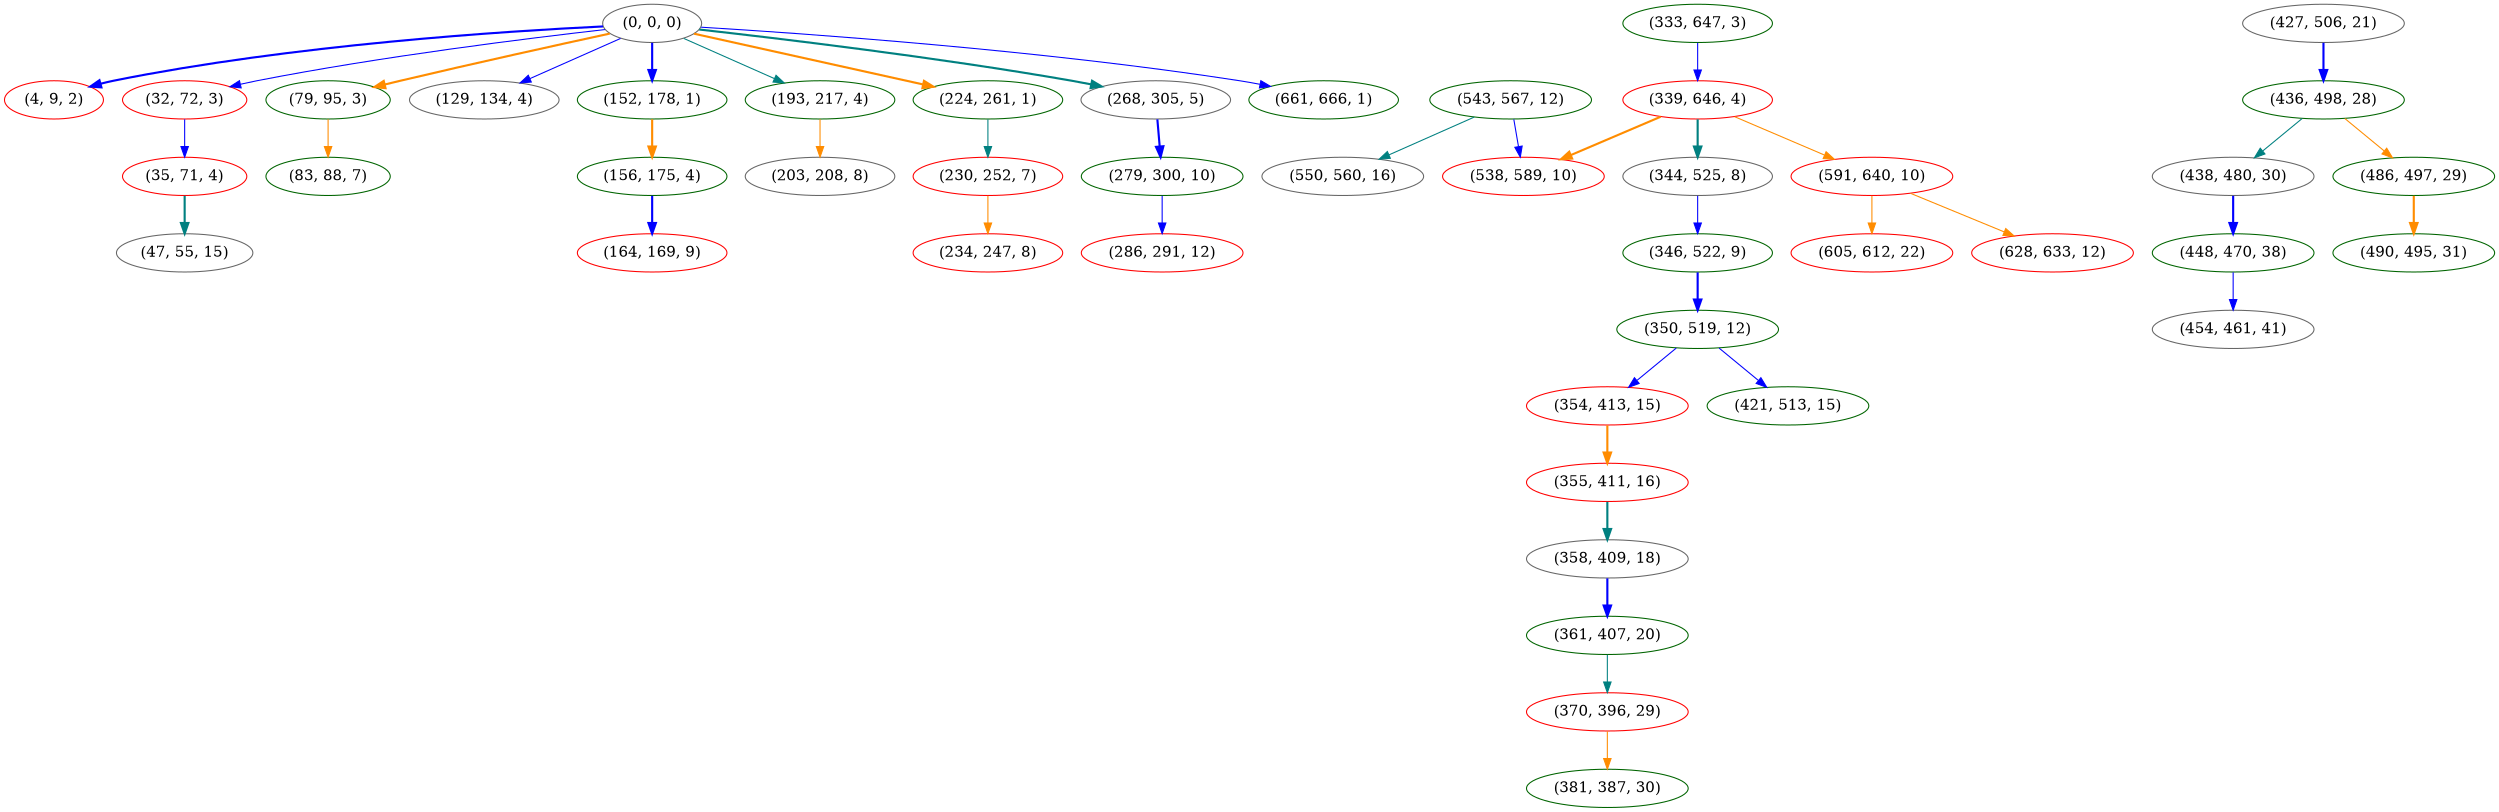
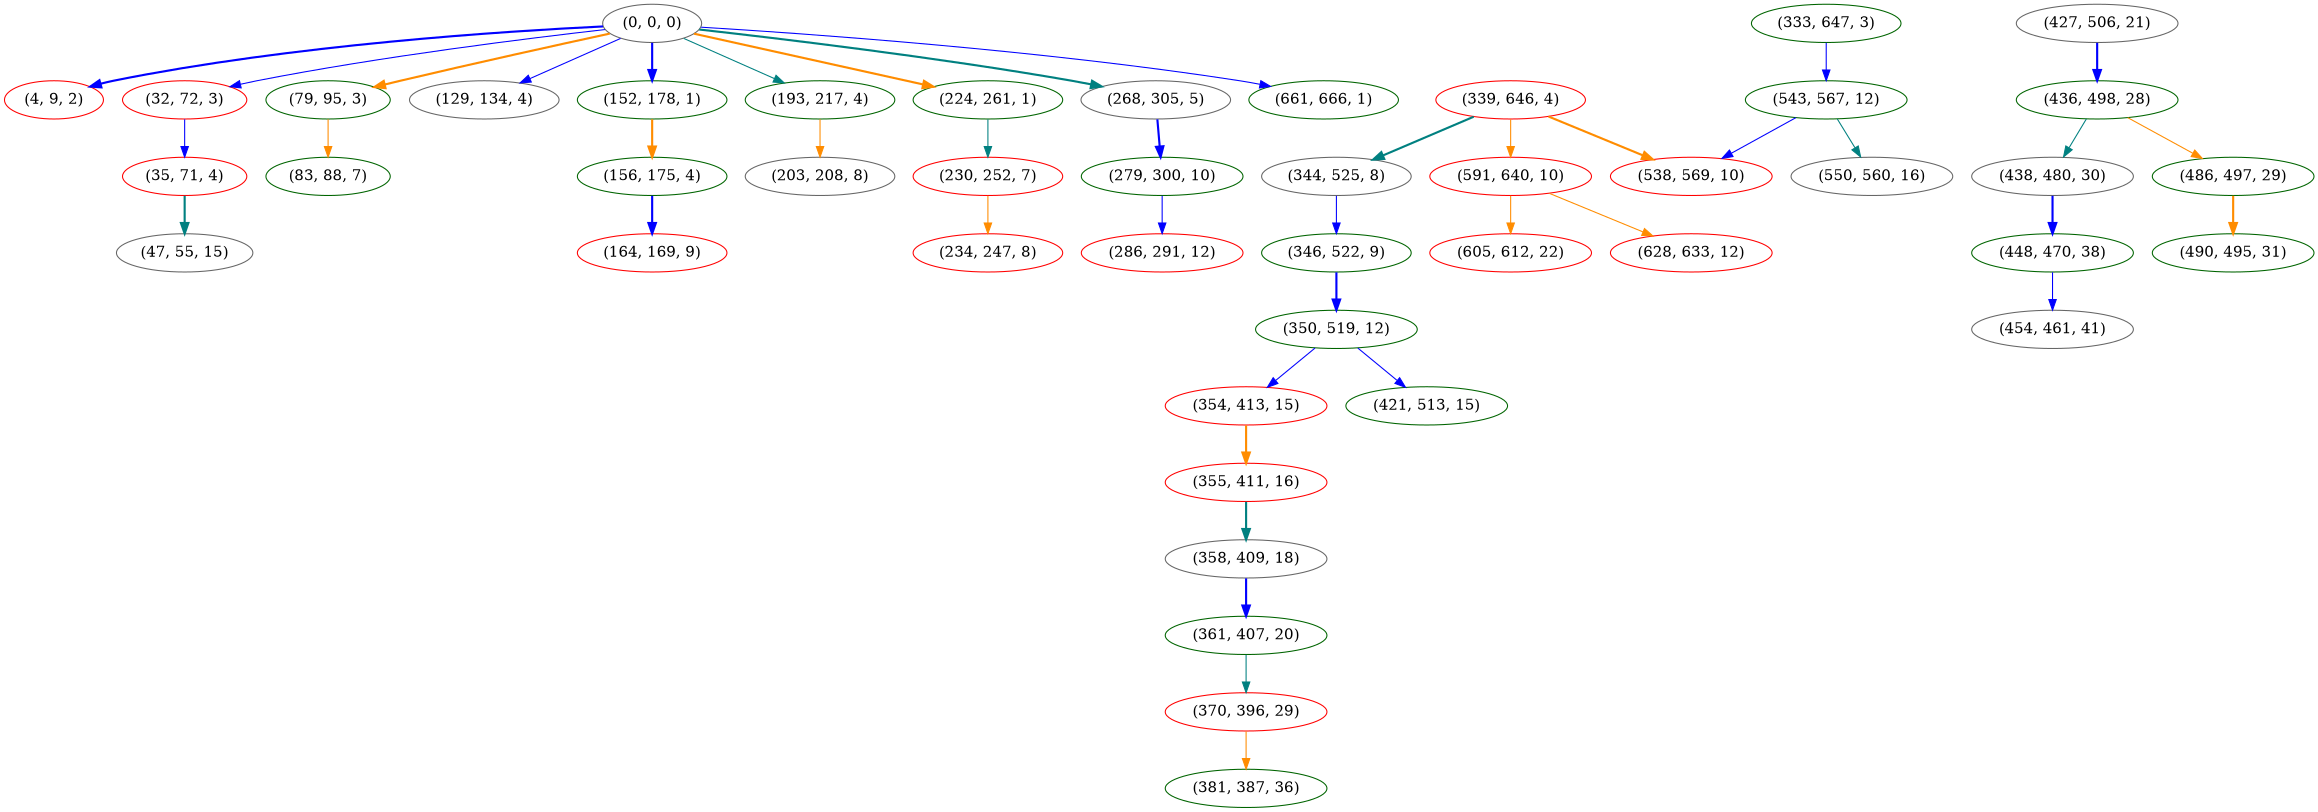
edge "(333, 647, 3)" -> "(339, 646, 4)": now "(333, 647, 3)" -> "(543, 567, 12)"
node "(538, 589, 10)": label "(538, 589, 10)" -> "(538, 569, 10)"
node "(381, 387, 30)": label "(381, 387, 30)" -> "(381, 387, 36)"
